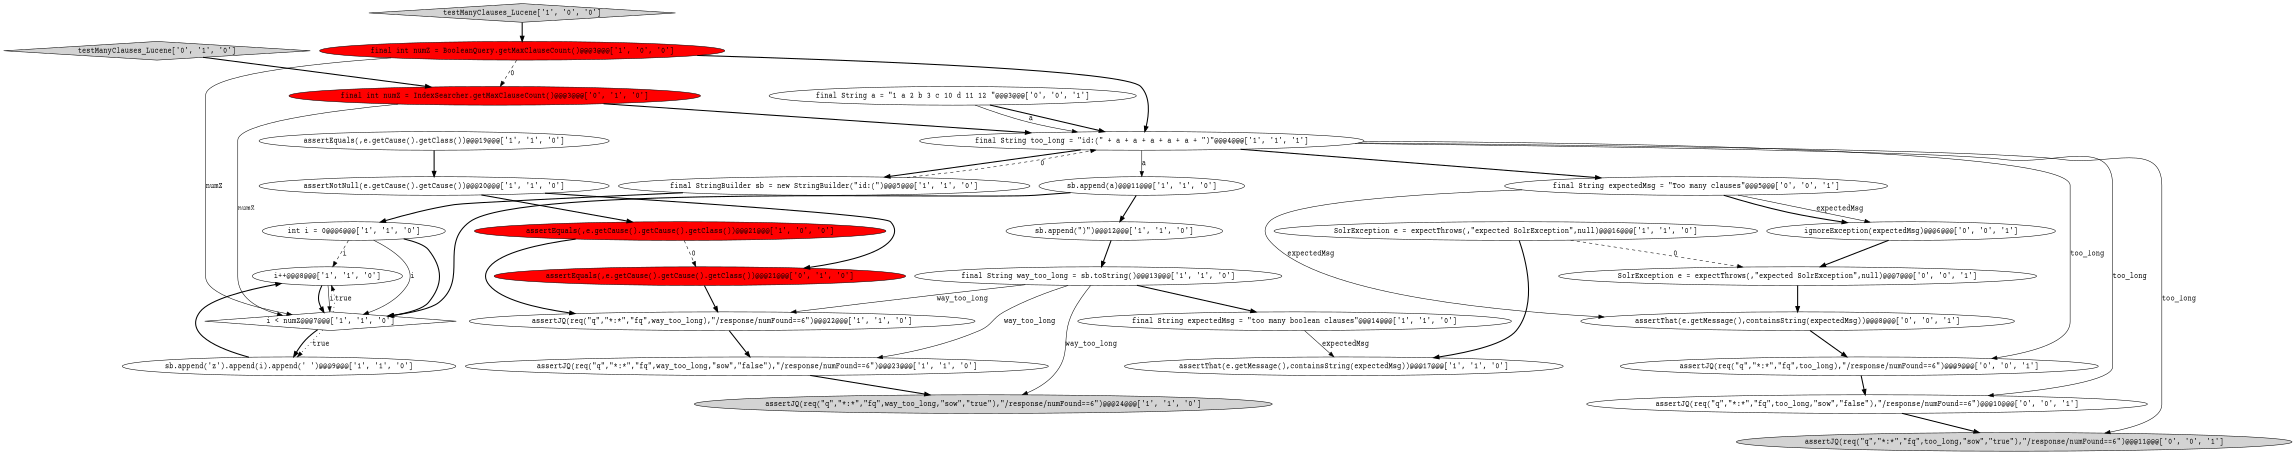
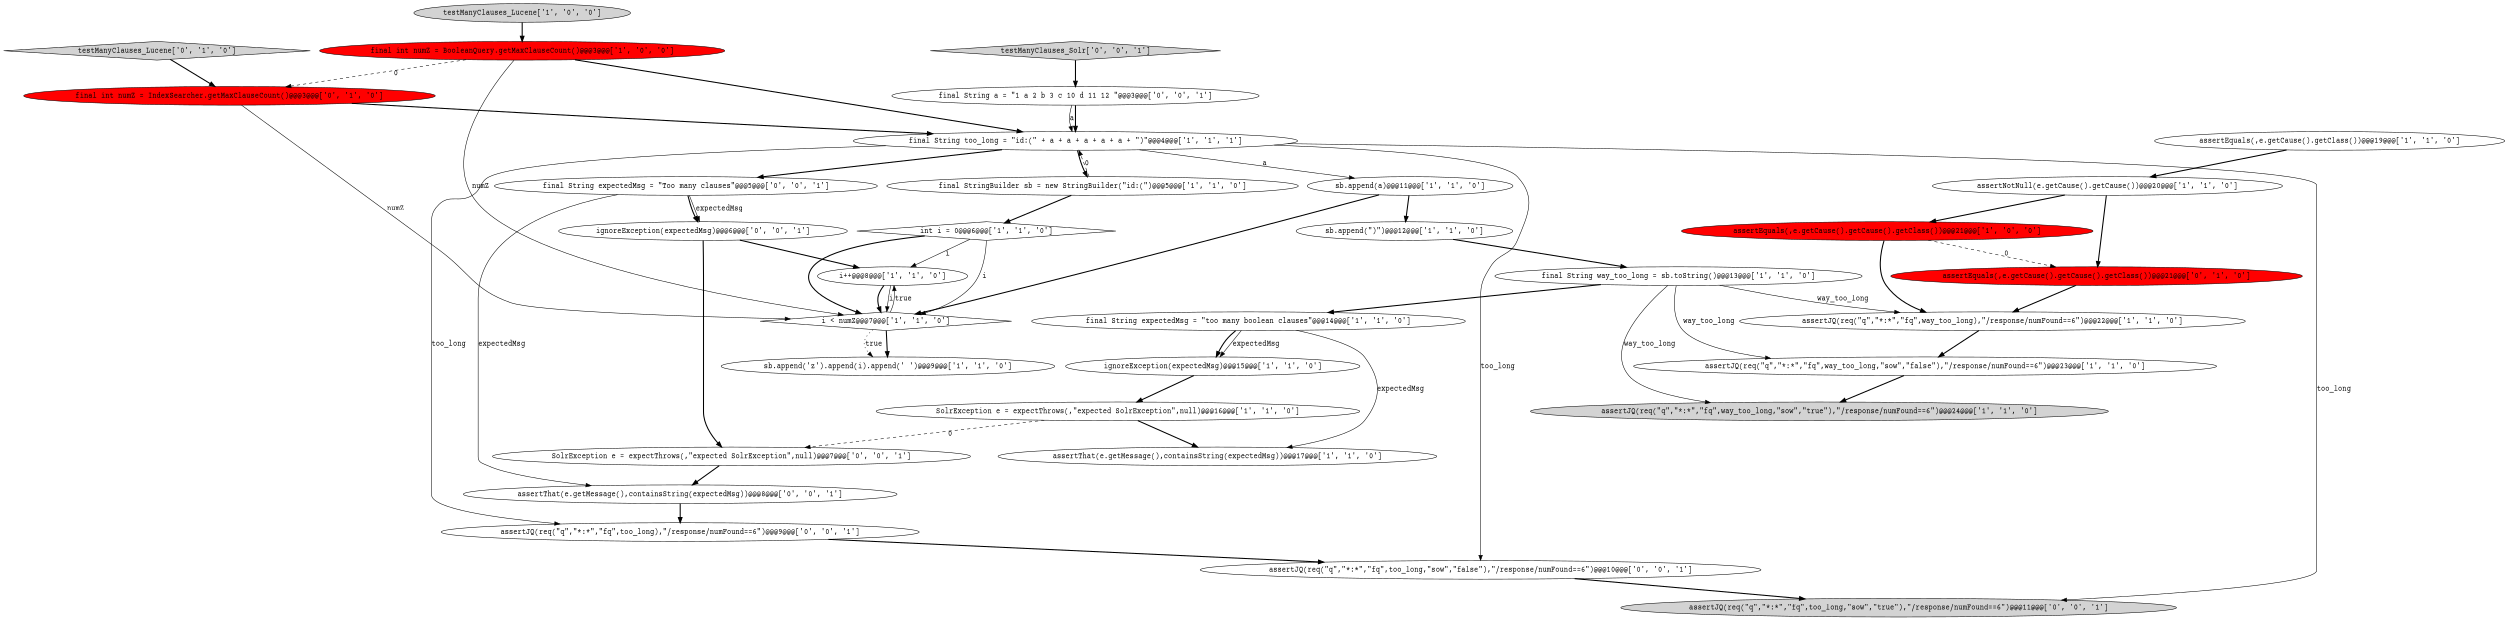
node "testManyClauses_Lucene['1', '0', '0']": shape diamond -> ellipse
node "testManyClauses_Solr['0', '0', '1']": added
node "int i = 0@@@6@@@['1', '1', '0']": shape ellipse -> diamond
edge "int i = 0@@@6@@@['1', '1', '0']" -> "i++@@@8@@@['1', '1', '0']": style dashed -> solid
edge "i < numZ@@@7@@@['1', '1', '0']" -> "i++@@@8@@@['1', '1', '0']": style dotted -> solid
edge "sb.append('z').append(i).append(' ')@@@9@@@['1', '1', '0']" -> "i++@@@8@@@['1', '1', '0']": now "ignoreException(expectedMsg)@@@6@@@['0', '0', '1']" -> "i++@@@8@@@['1', '1', '0']"
node "ignoreException(expectedMsg)@@@15@@@['1', '1', '0']": added
